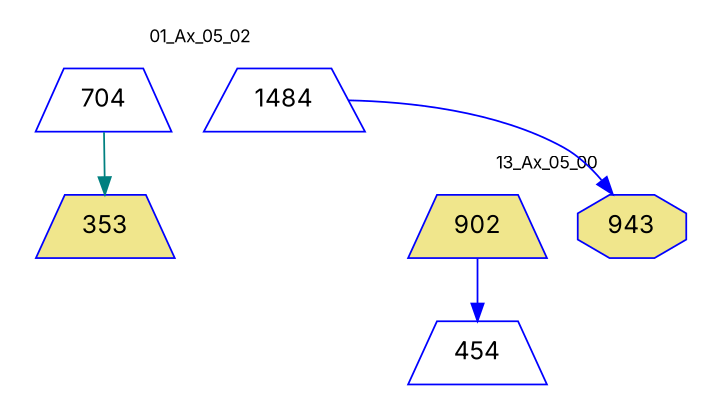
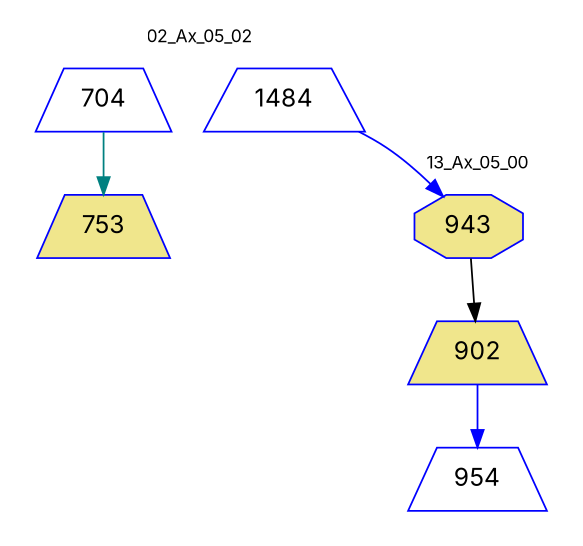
cluster "01_Ax_05_02": label "01_Ax_05_02" -> "02_Ax_05_02"
node "353": label "353" -> "753"
edge "943" -> "902": added
node "454": label "454" -> "954"
